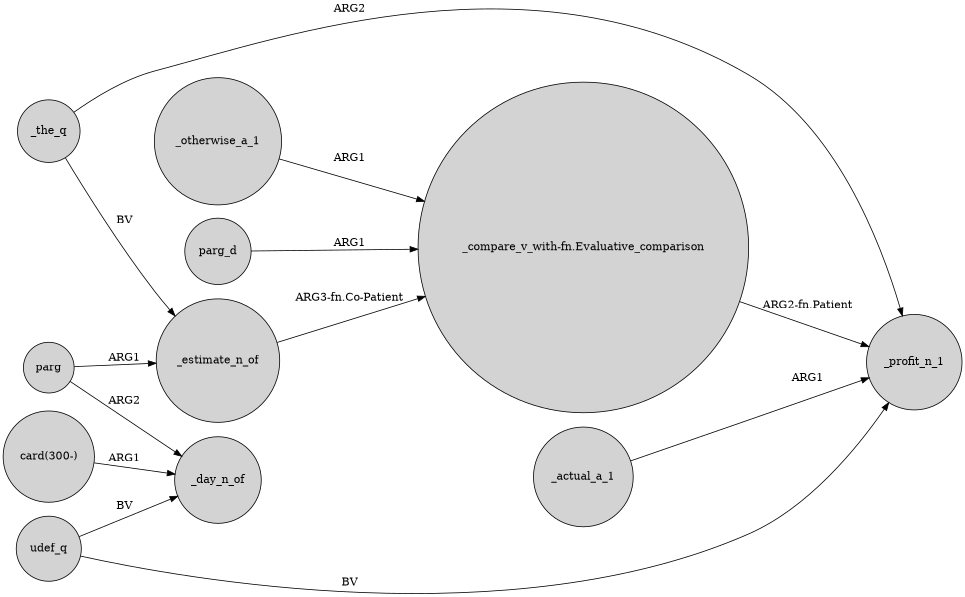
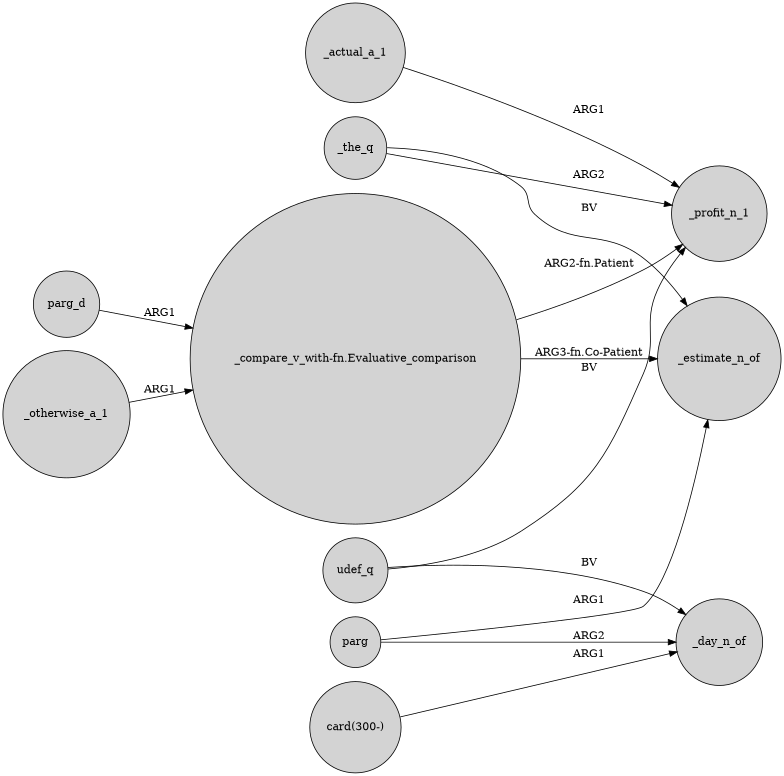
edge "_estimate_n_of" -> "_compare_v_with-fn.Evaluative_comparison": reversed
